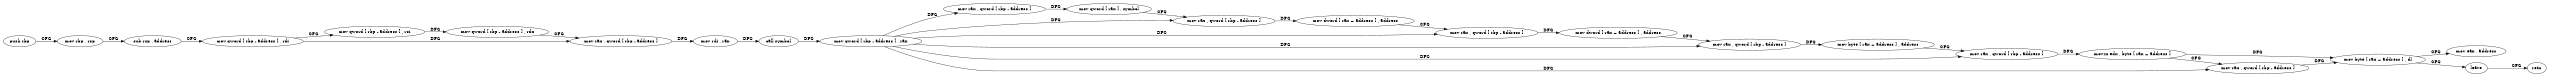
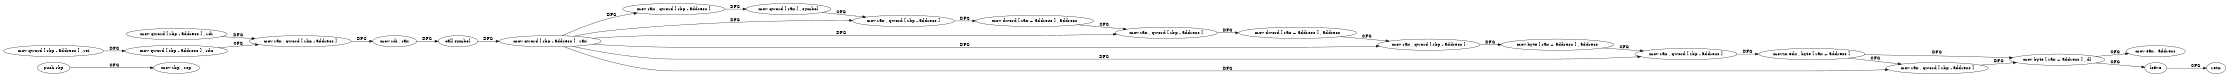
edge "mov qword [ rbp - address ] , rdi" -> "mov qword [ rbp - address ] , rsi": removed, label "CFG"
node "sub rsp , address": removed
